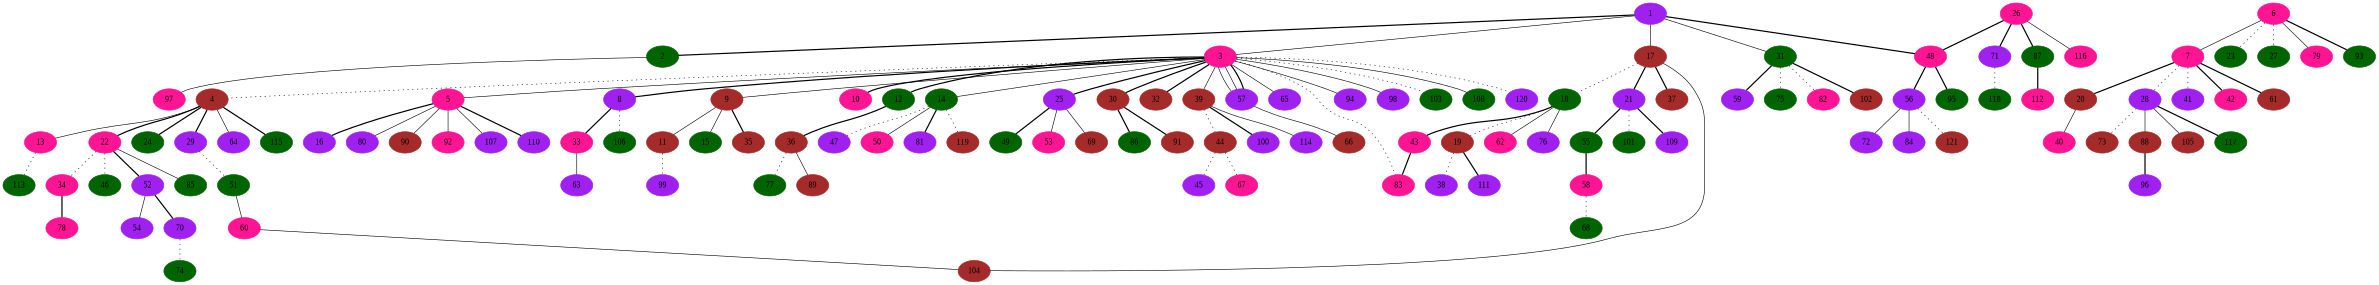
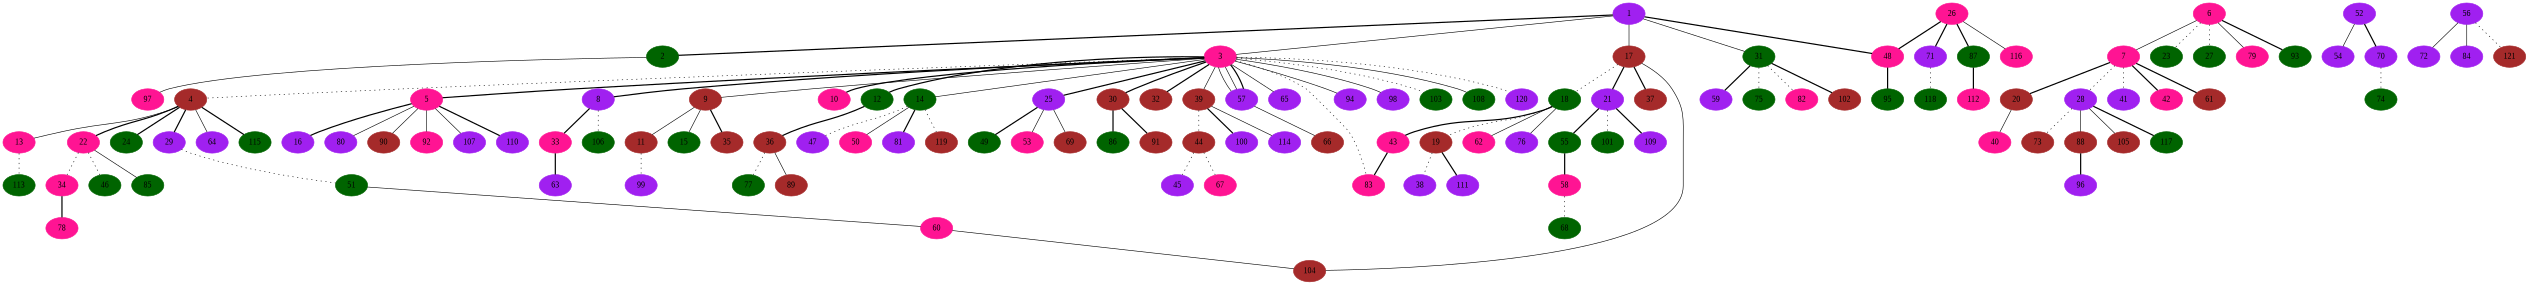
edge "48" -- "56": removed
edge "3" -- "5": style solid -> bold
edge "22" -- "52": removed
edge "33" -- "63": style solid -> bold
